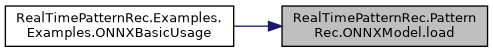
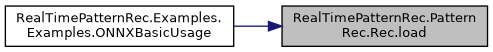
node "RealTimePatternRec.Pattern Rec.ONNXModel.load": label "RealTimePatternRec.Pattern Rec.ONNXModel.load" -> "RealTimePatternRec.Pattern Rec.Rec.load"
